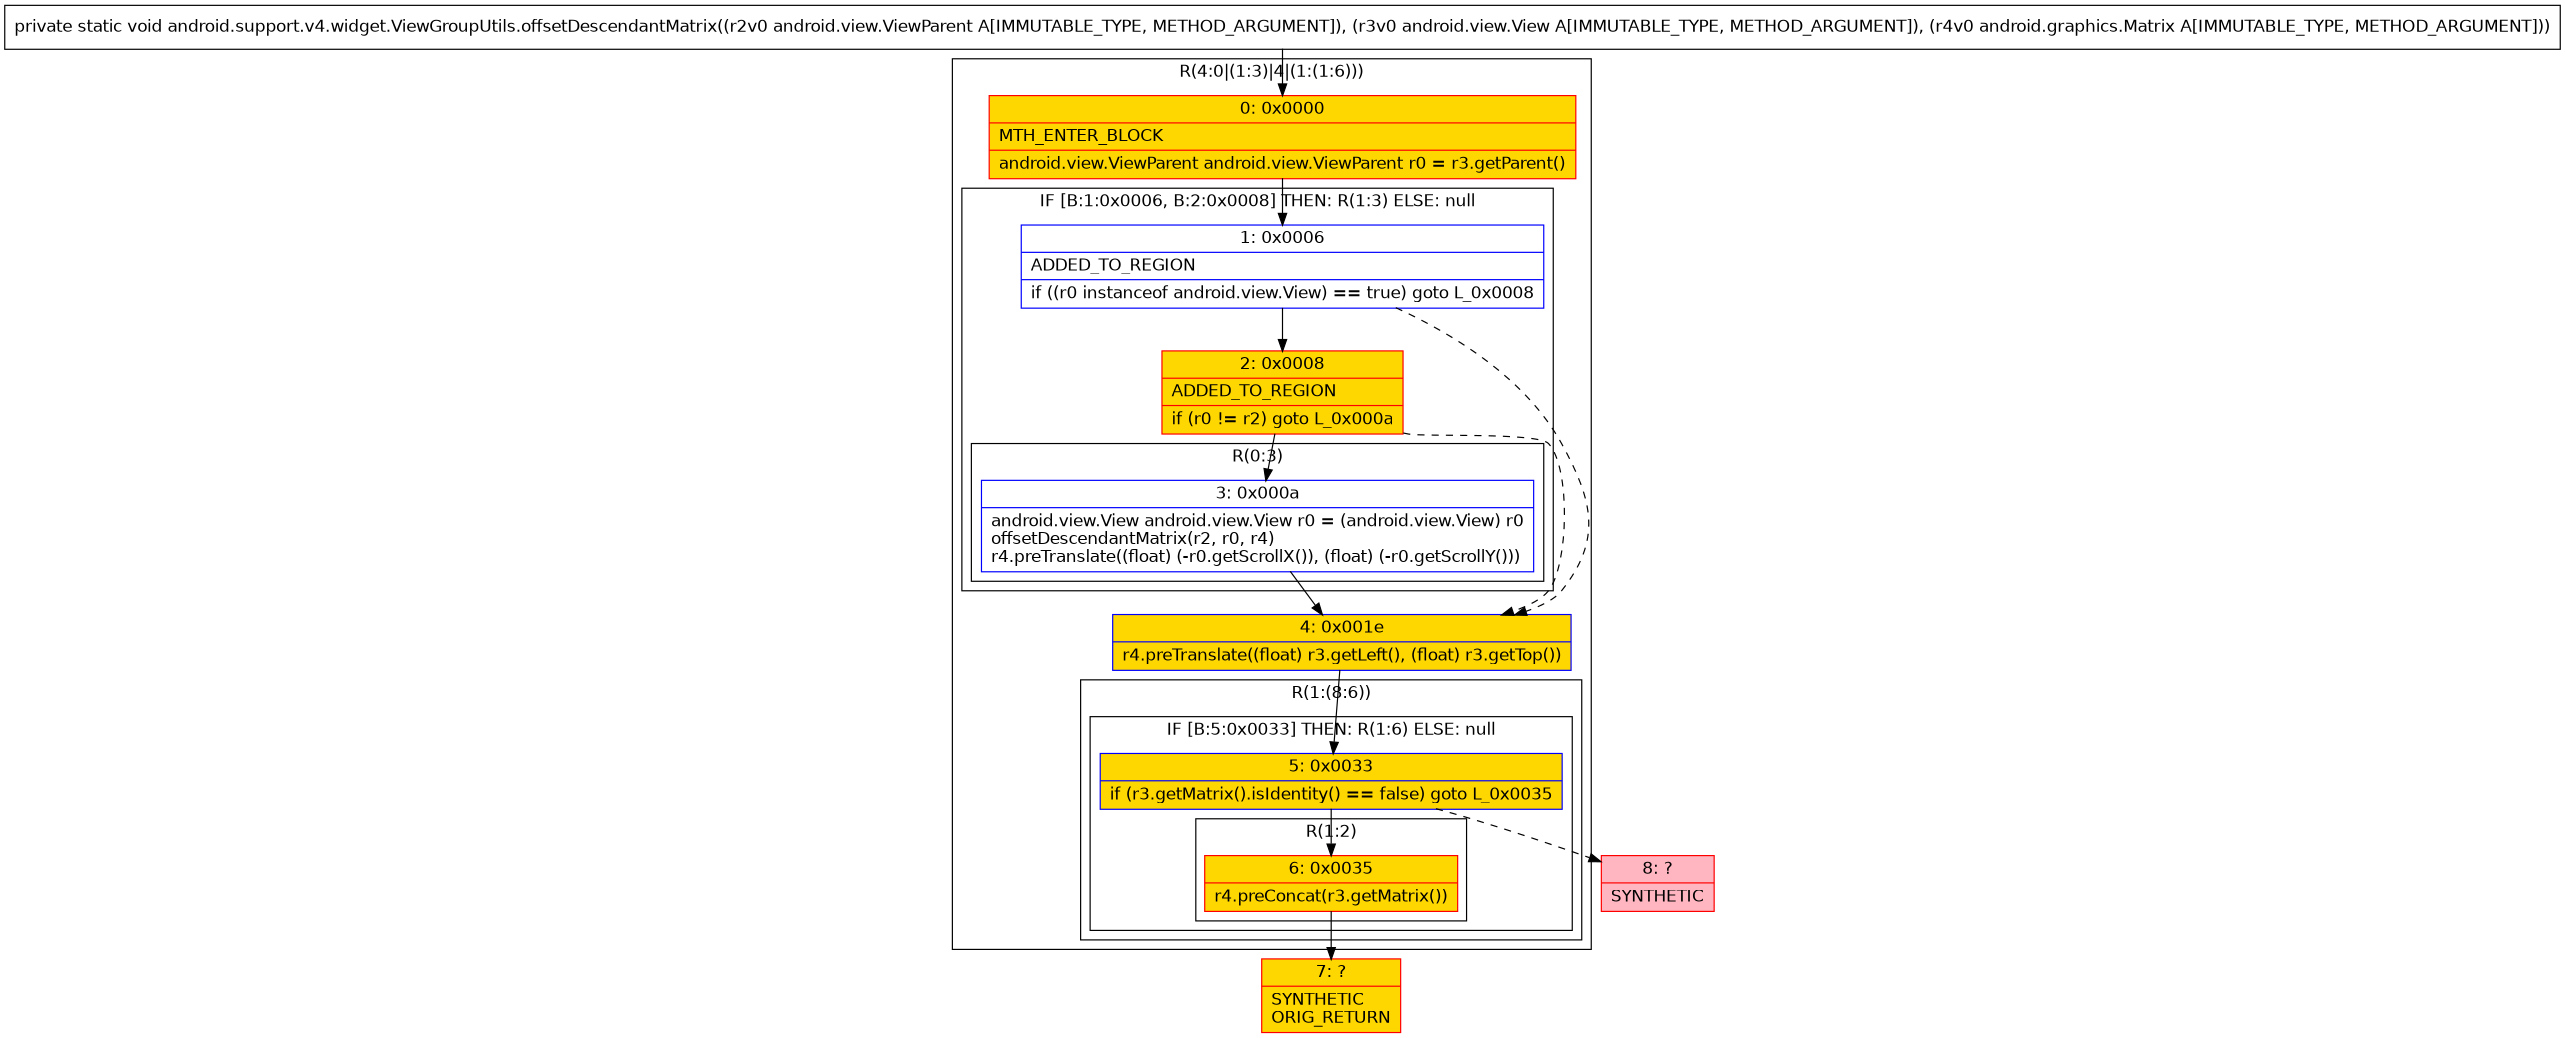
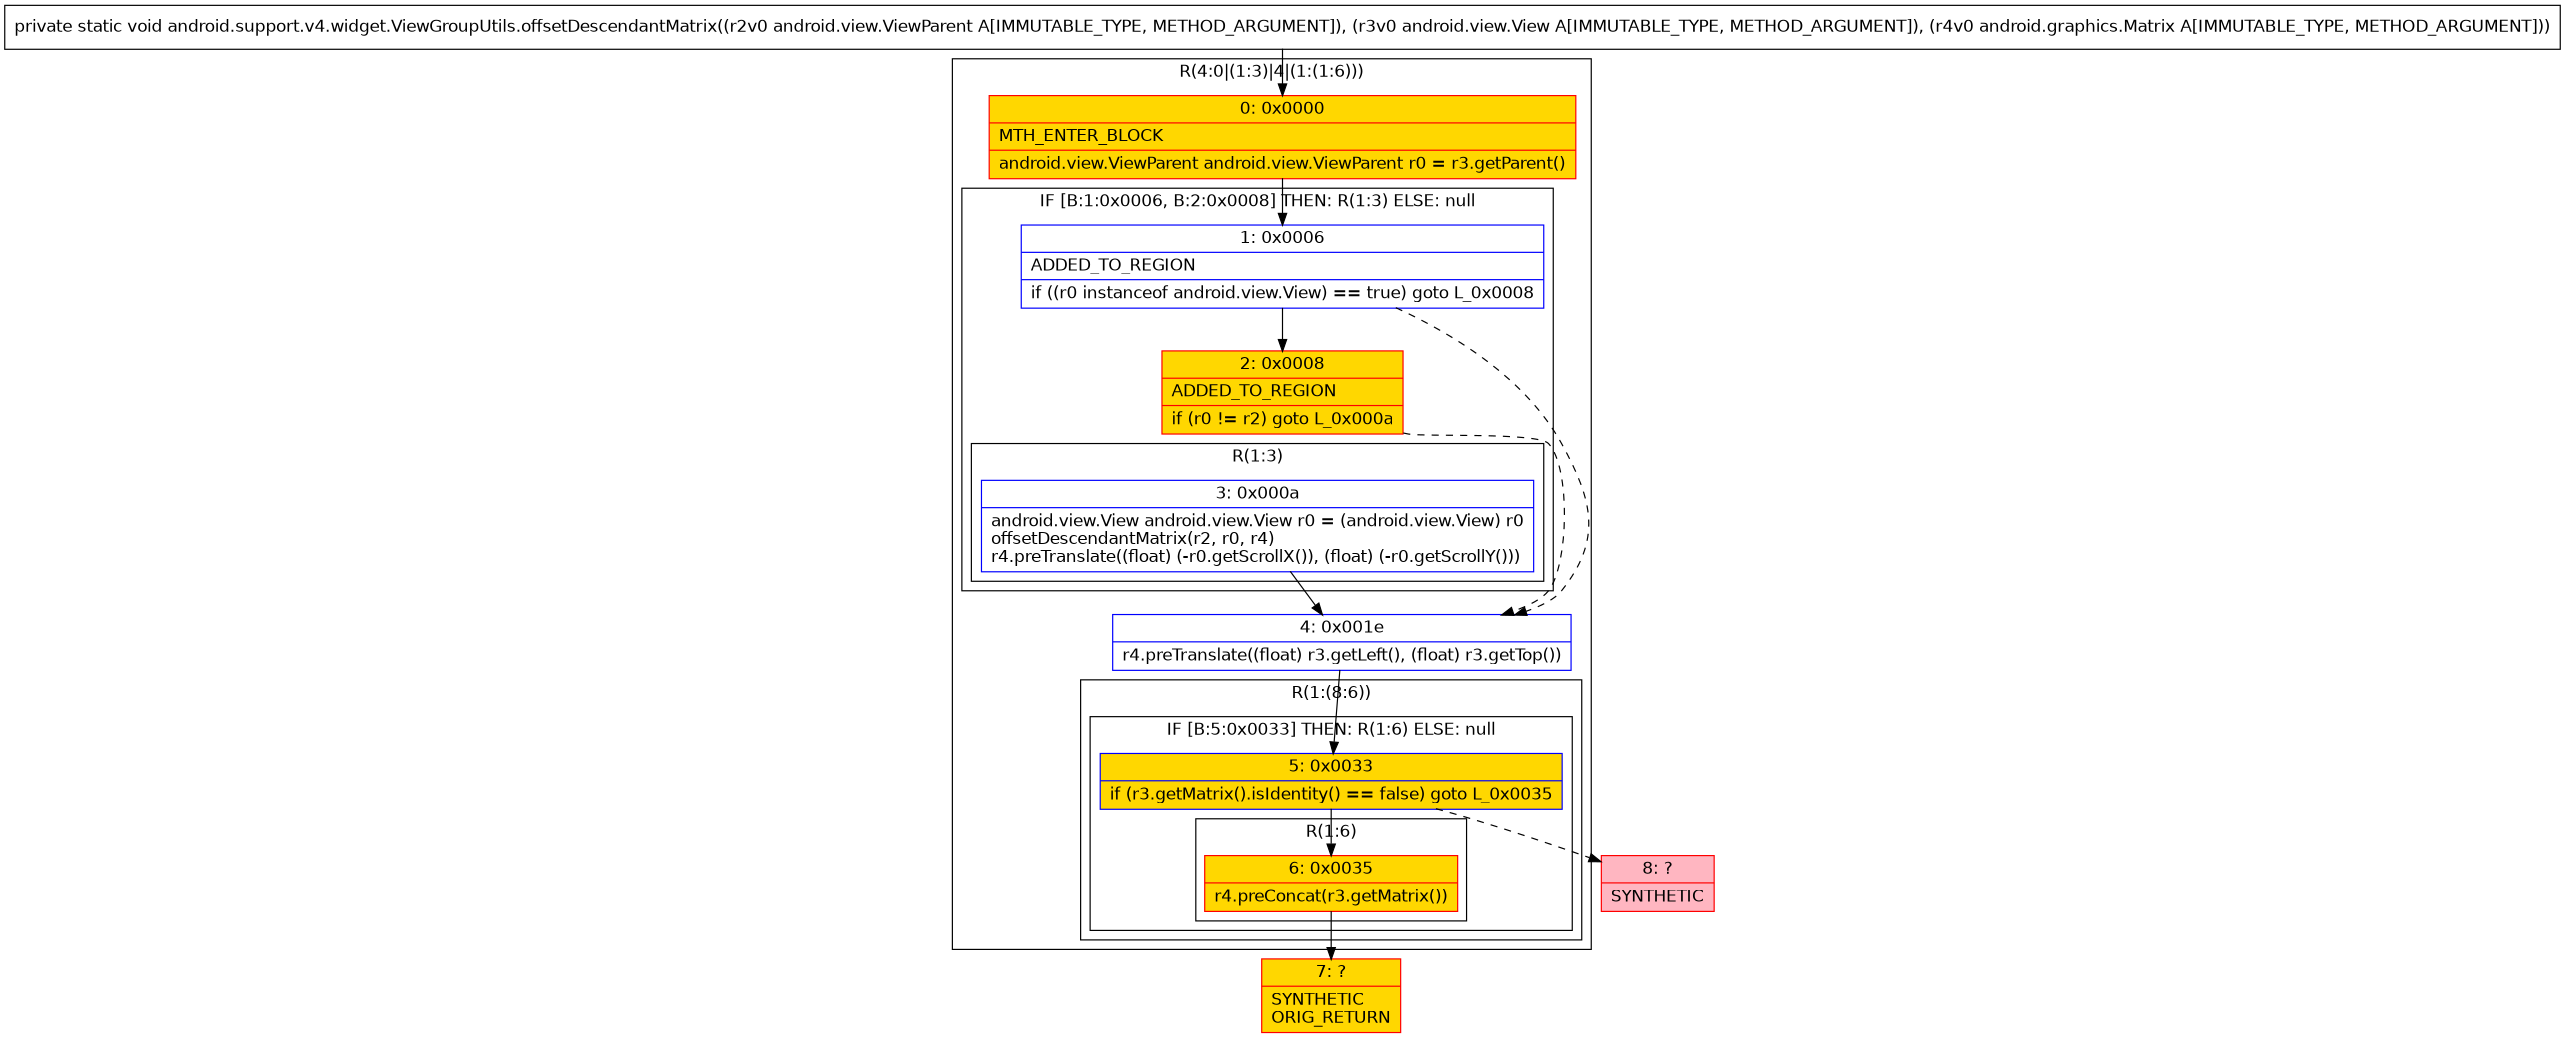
edge "2: 0x0008" -> "3: 0x000a": removed
cluster "R(0:3)": label "R(0:3)" -> "R(1:3)"
node "4: 0x001e": fillcolor gold -> white
cluster "R(1:2)": label "R(1:2)" -> "R(1:6)"
